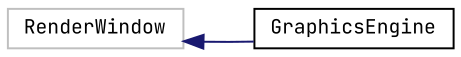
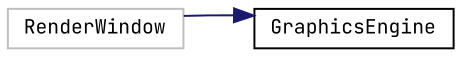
edge "GraphicsEngine" -> "RenderWindow": reversed
